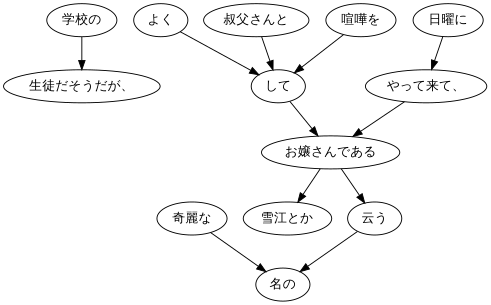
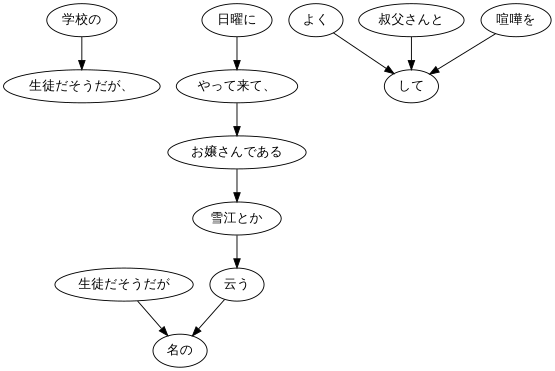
edge "して" -> "お嬢さんである": removed
edge "お嬢さんである" -> "云う": now "雪江とか" -> "云う"
node "奇麗な": label "奇麗な" -> "生徒だそうだが"
